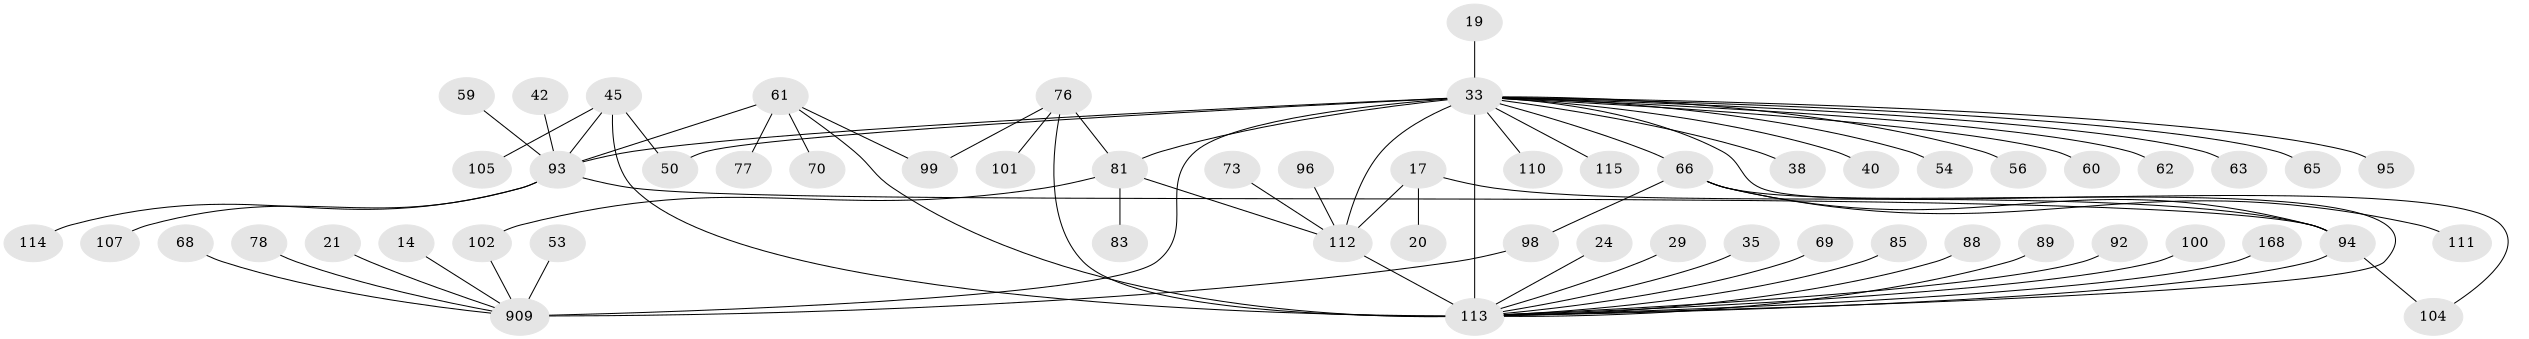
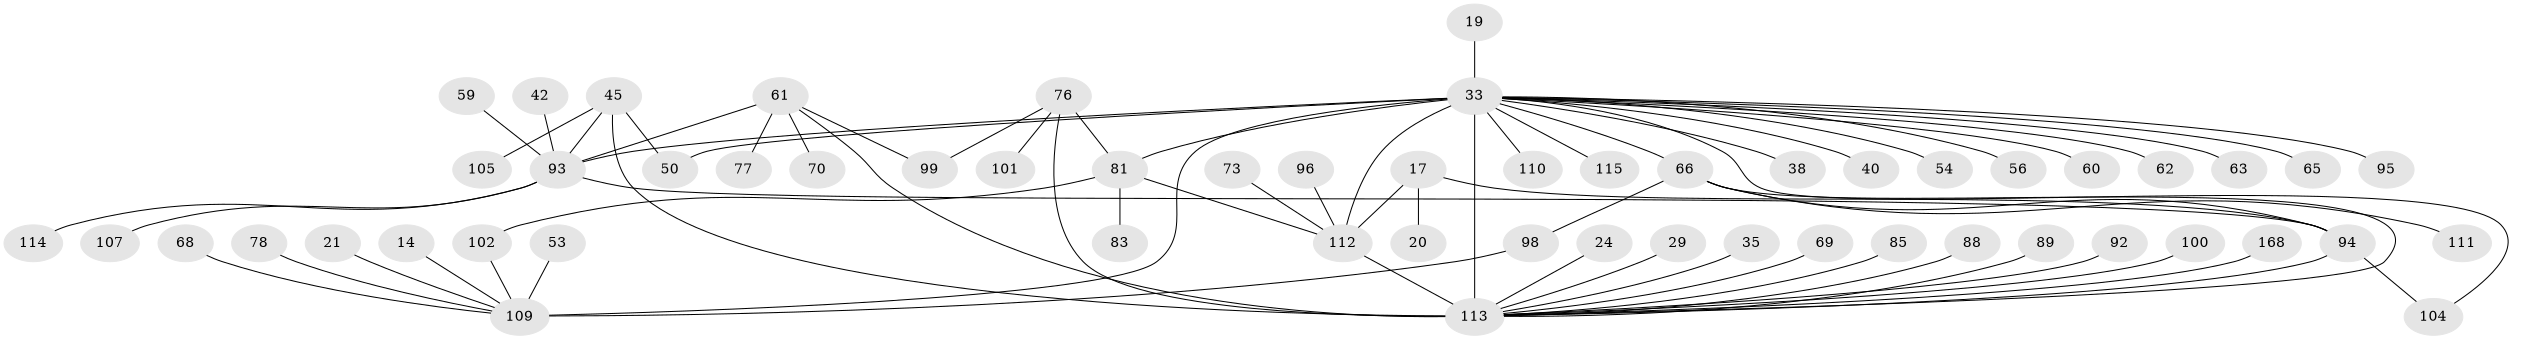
node "909": label "909" -> "109"
